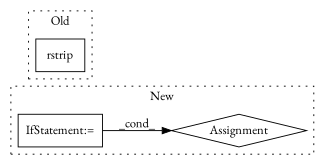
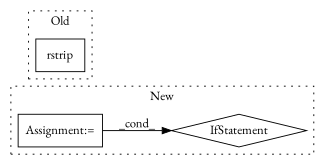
node "IfStatement:=": label "IfStatement:=" -> "Assignment:="
node "Assignment": label "Assignment" -> "IfStatement"
